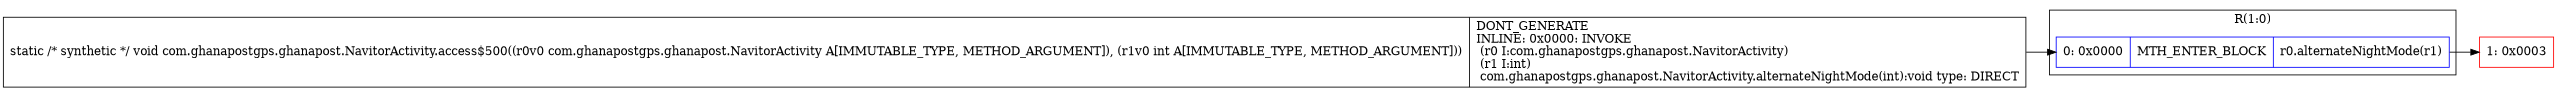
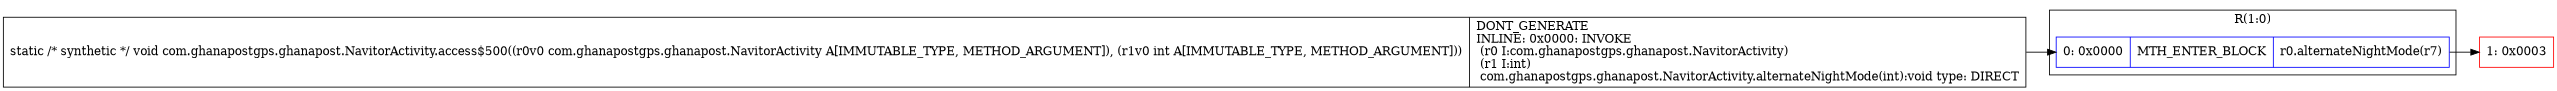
node "0: 0x0000": text "r0.alternateNightMode(r1)" -> "r0.alternateNightMode(r7)"
